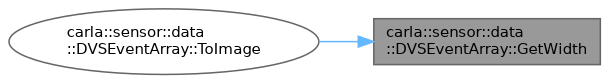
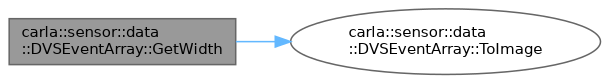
edge "carla::sensor::data ::DVSEventArray::ToImage" -> "carla::sensor::data ::DVSEventArray::GetWidth": reversed
